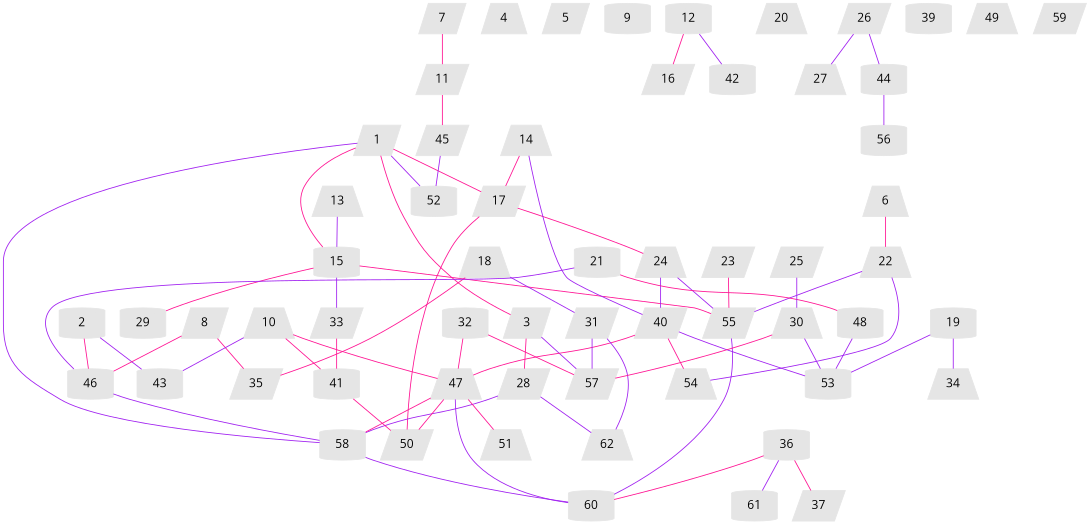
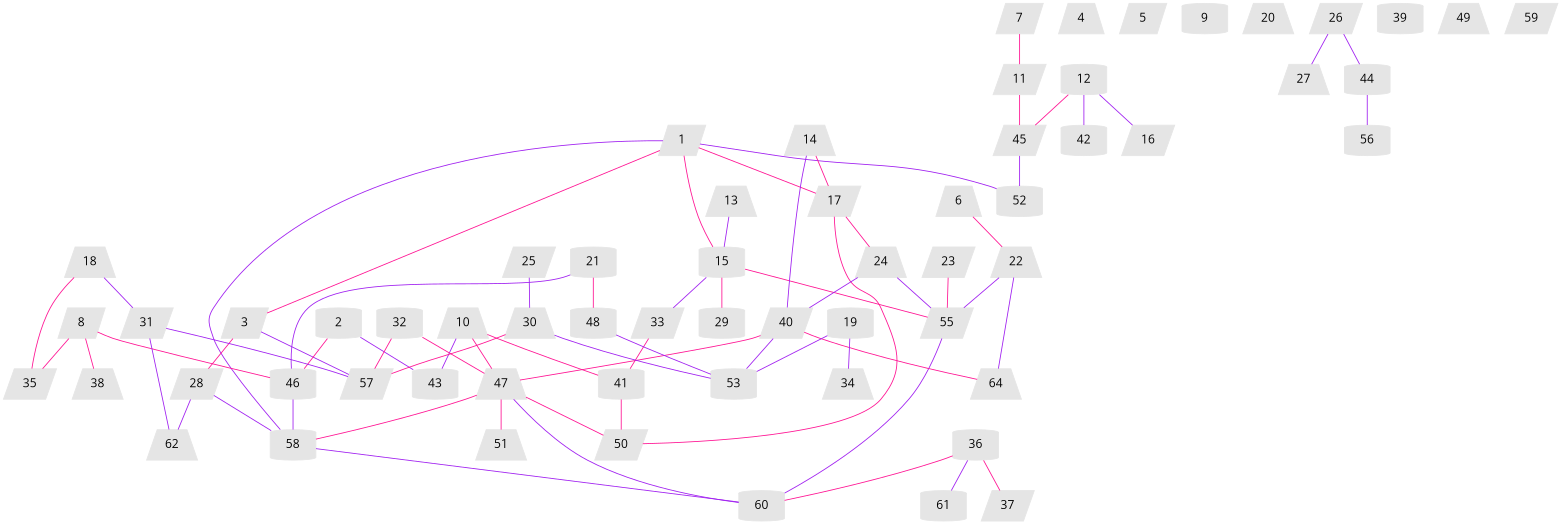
edge "12" -- "16": color deeppink -> purple
edge "12" -- "45": added
node "38": added
node "54": label "54" -> "64"
